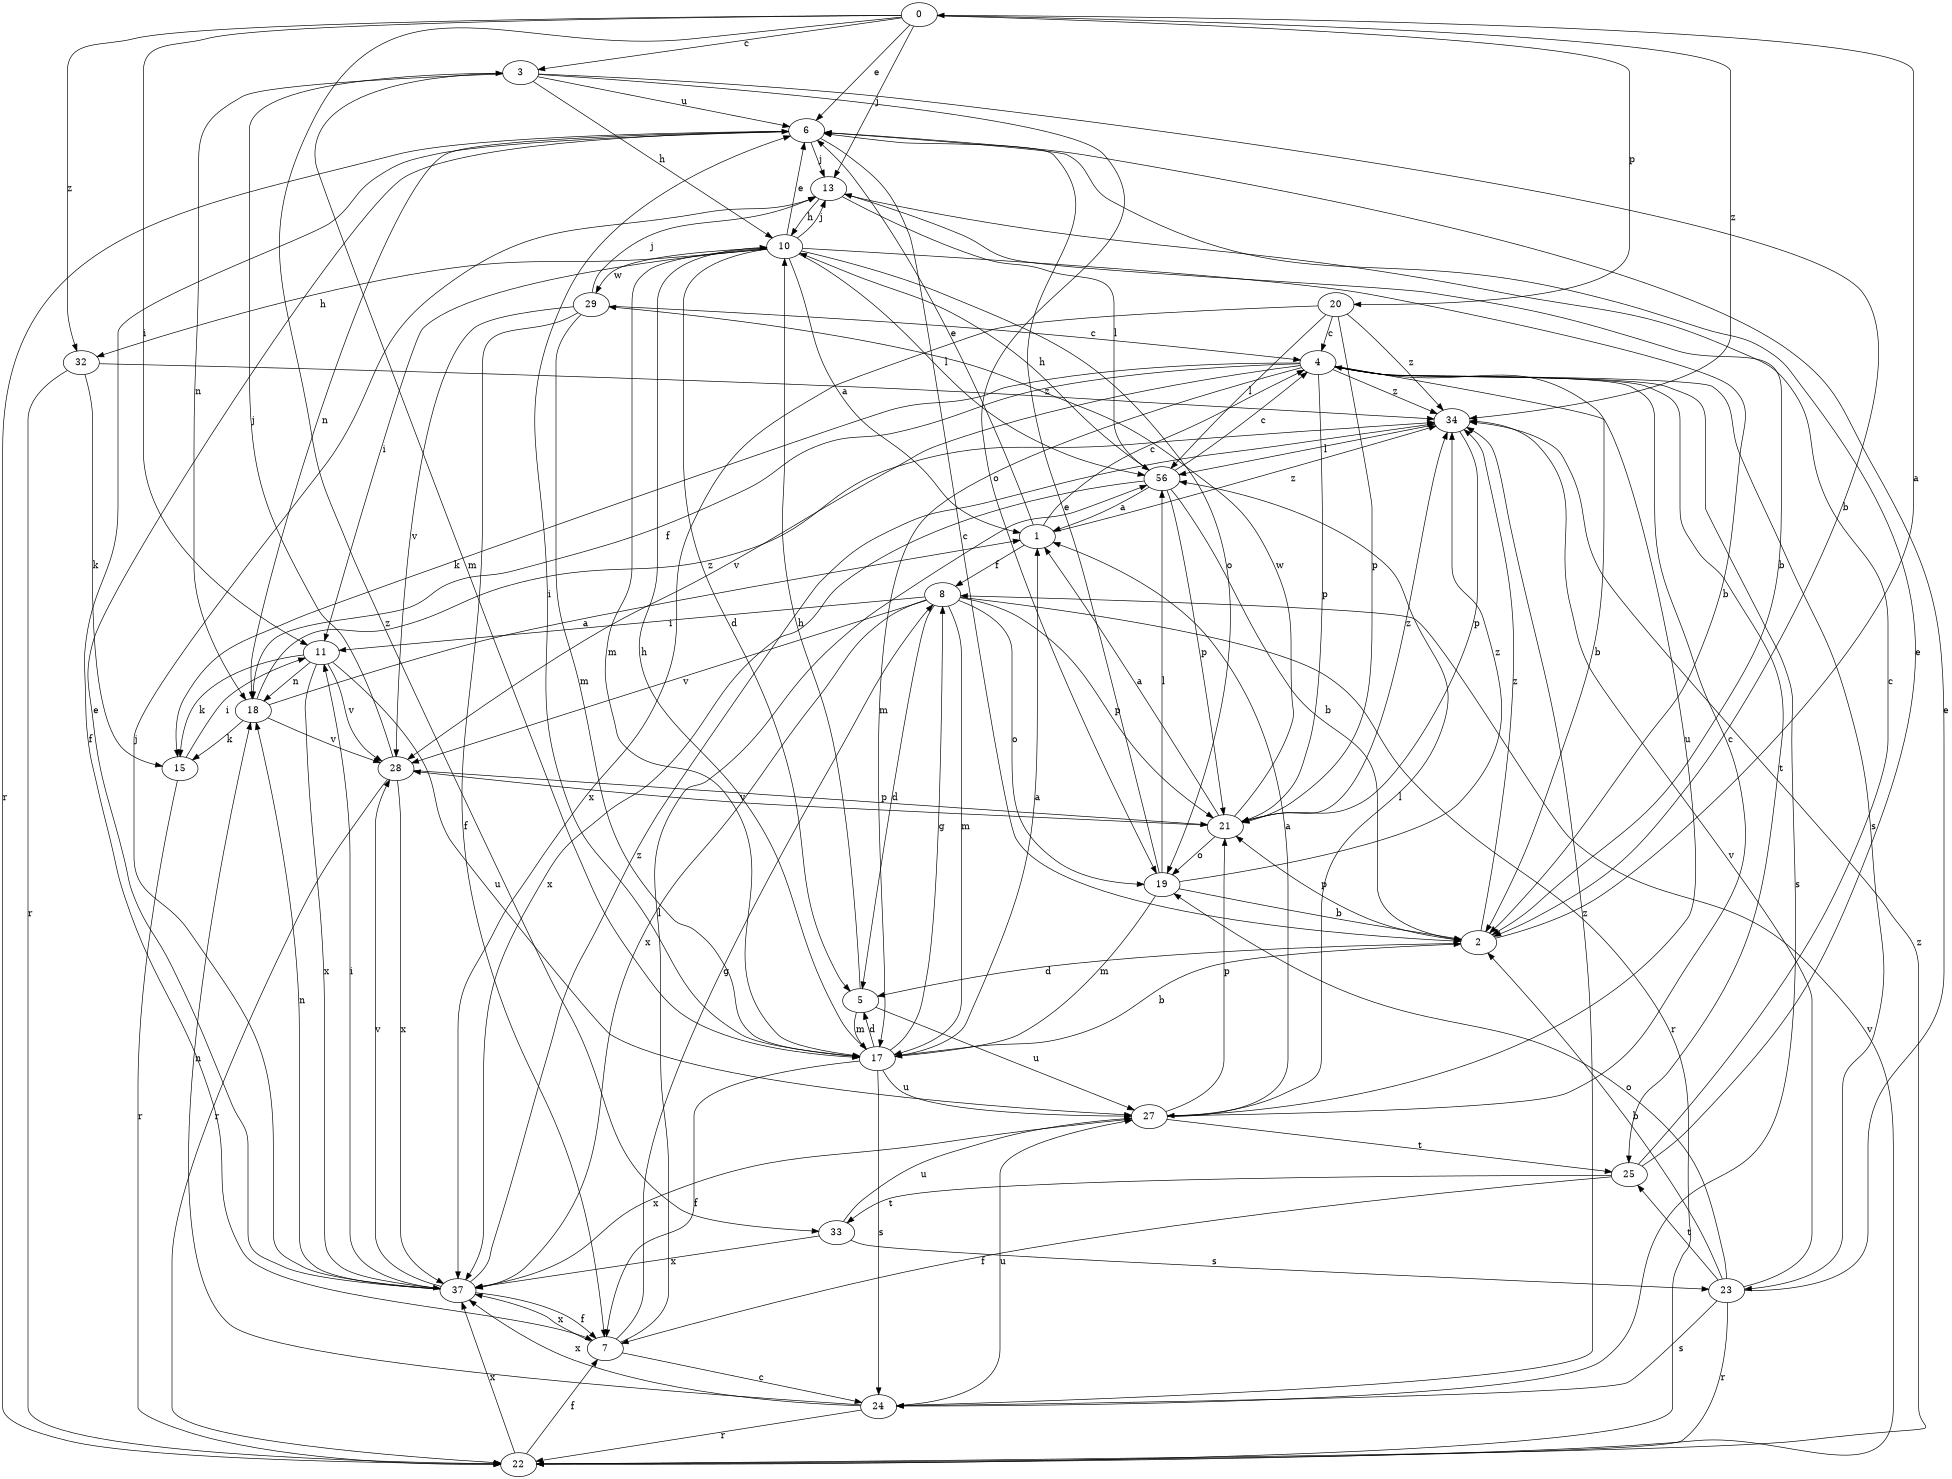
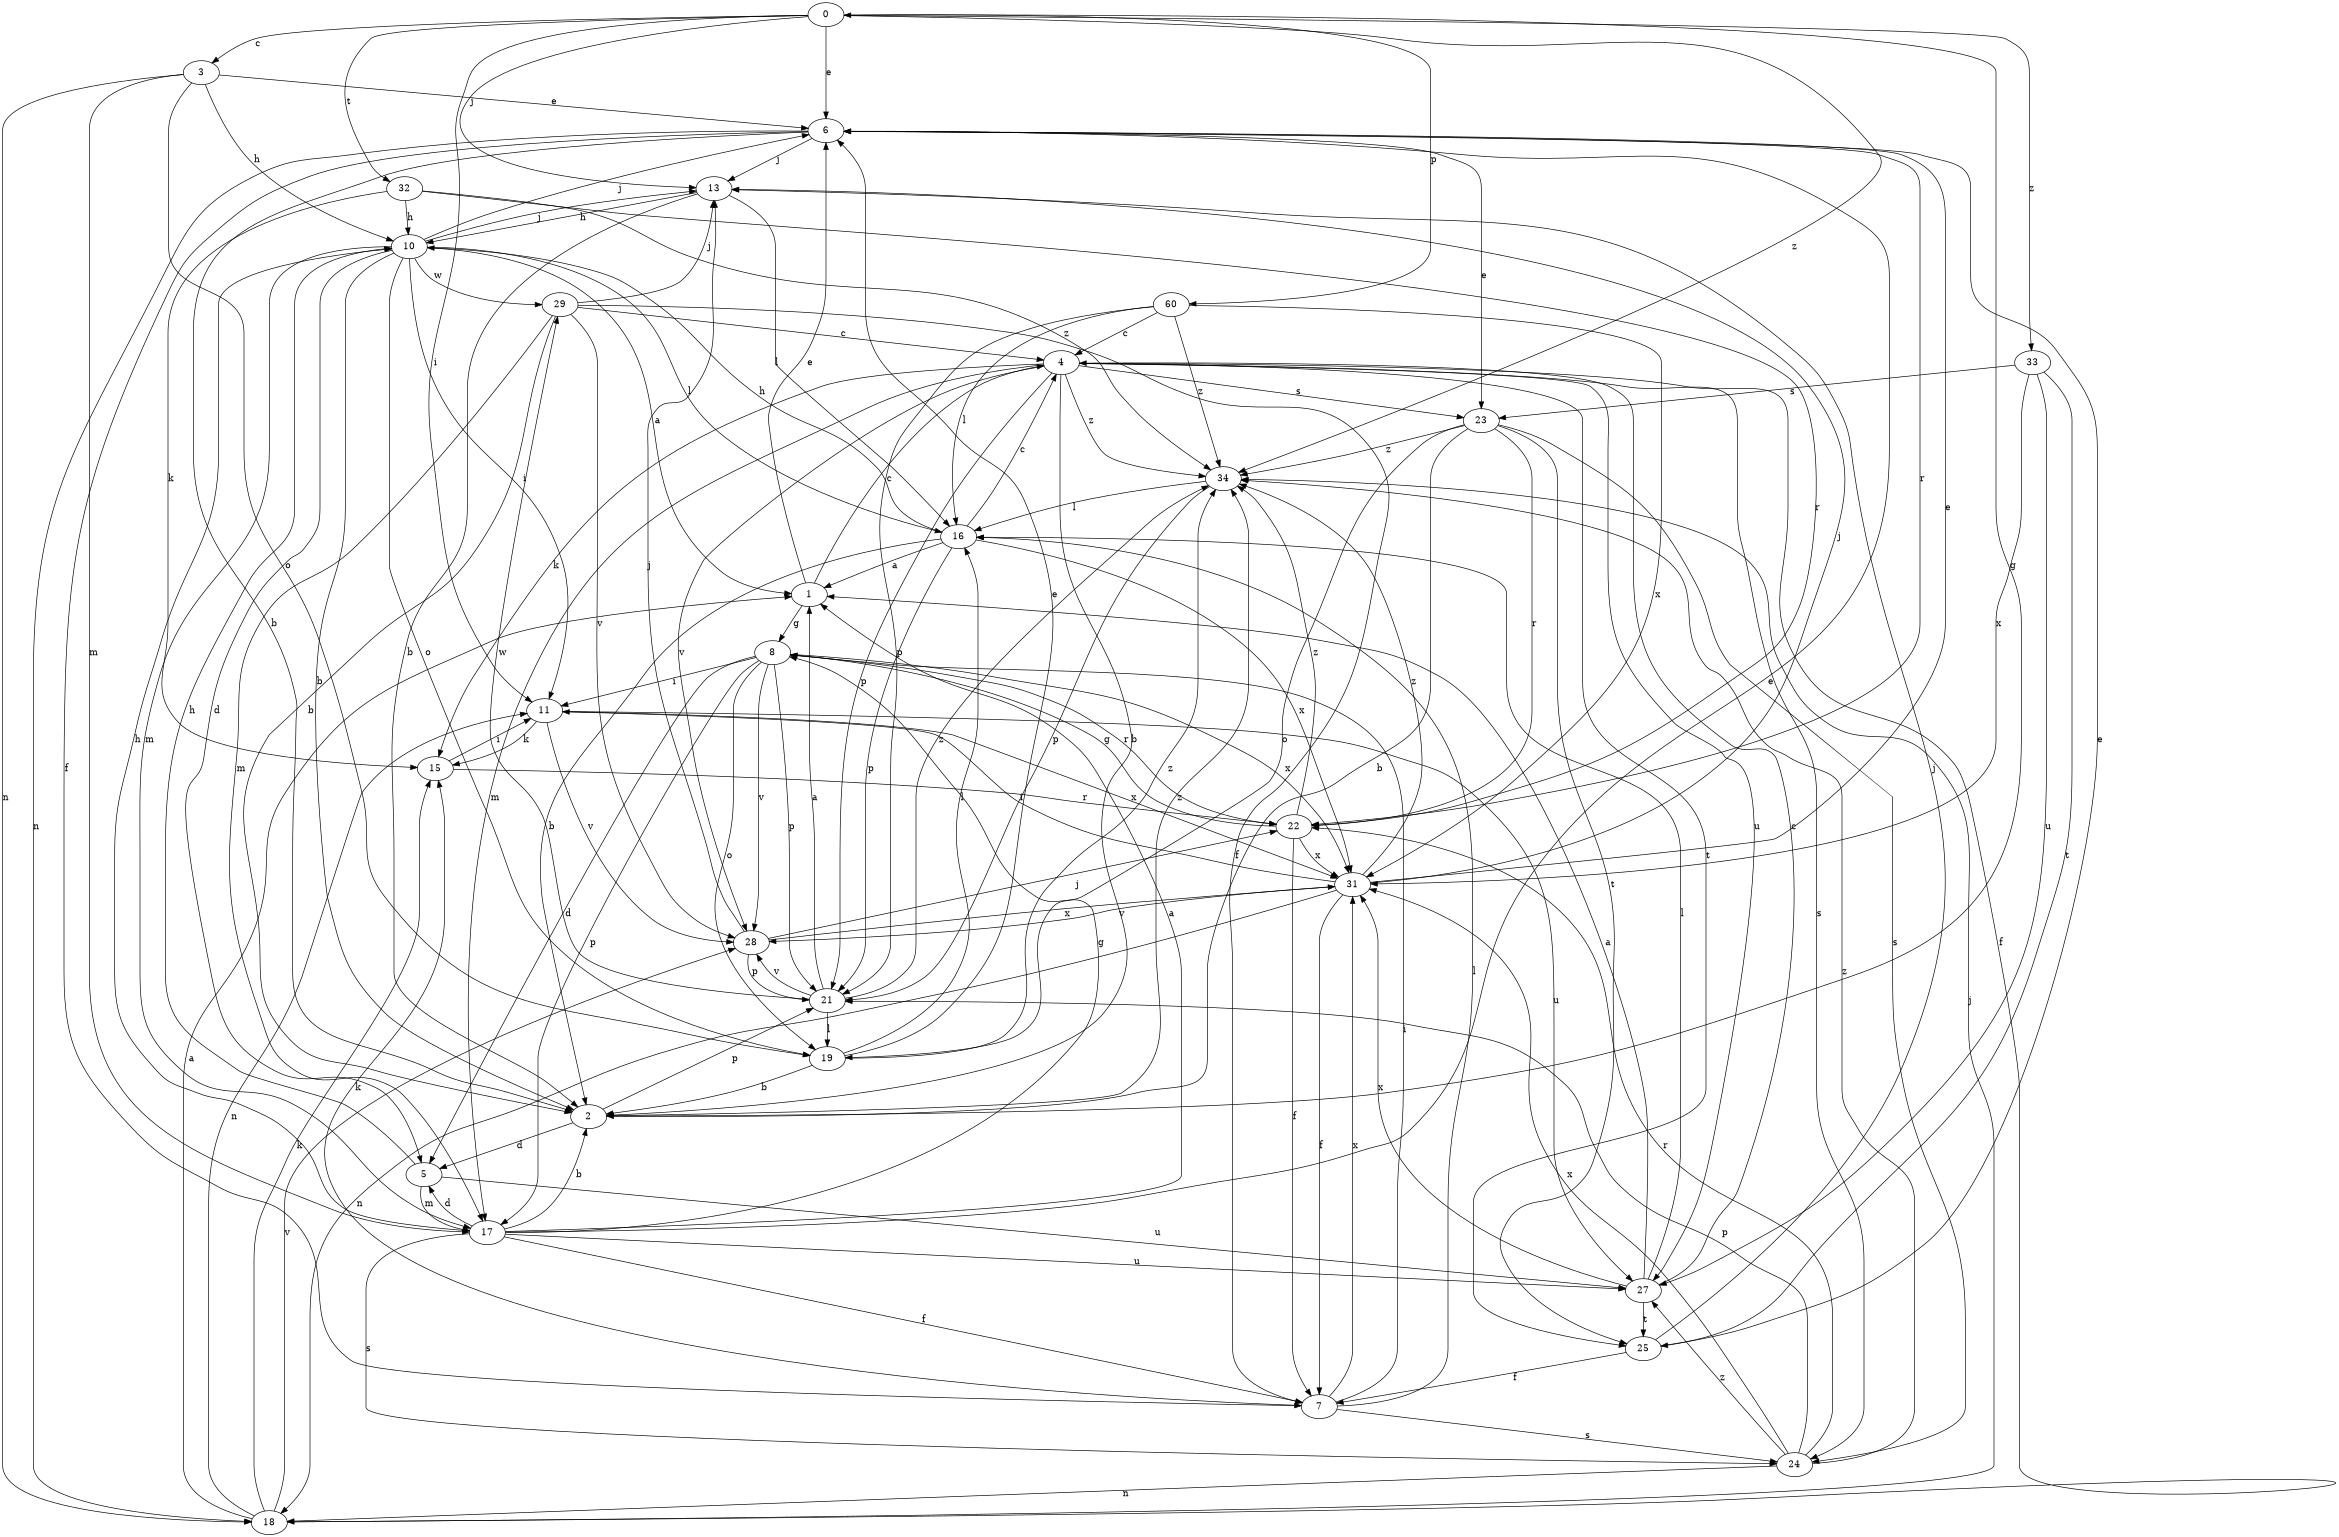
edge "3" -> "6": label "u" -> "e"
edge "0" -> "32": label "z" -> "t"
edge "10" -> "6": label "e" -> "j"
edge "3" -> "2": now "29" -> "2"
edge "10" -> "32": reversed
node "20": label "20" -> "60"
edge "28" -> "3": now "28" -> "13"
edge "23" -> "6": reversed
node "56": label "56" -> "16"
edge "2" -> "0": label "a" -> "g"
edge "1" -> "34": removed, label "z"
edge "6" -> "2": label "c" -> "b"
edge "18" -> "34": label "z" -> "j"
edge "1" -> "8": label "f" -> "g"
edge "17" -> "6": label "i" -> "e"
edge "11" -> "18": reversed
edge "25" -> "13": label "c" -> "j"
edge "8" -> "17": label "m" -> "p"
edge "21" -> "19": label "o" -> "l"
edge "23" -> "34": label "v" -> "z"
edge "7" -> "8": label "g" -> "i"
edge "27" -> "21": now "24" -> "21"
edge "19" -> "17": removed, label "m"
edge "22" -> "8": label "v" -> "g"
edge "28" -> "22": label "r" -> "j"
edge "25" -> "33": reversed
edge "24" -> "27": label "u" -> "z"
node "37": label "37" -> "31"
edge "7" -> "15": added, label "k"
edge "7" -> "24": label "c" -> "s"
